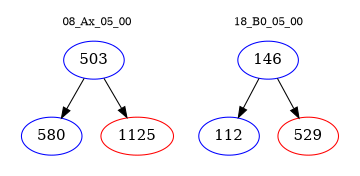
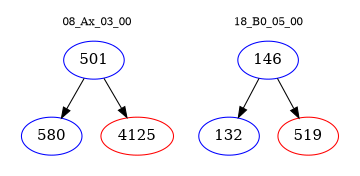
cluster "08_Ax_05_00": label "08_Ax_05_00" -> "08_Ax_03_00"
node "503": label "503" -> "501"
node "1125": label "1125" -> "4125"
node "112": label "112" -> "132"
node "529": label "529" -> "519"
